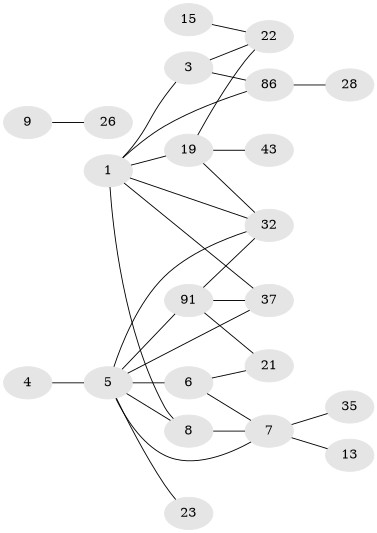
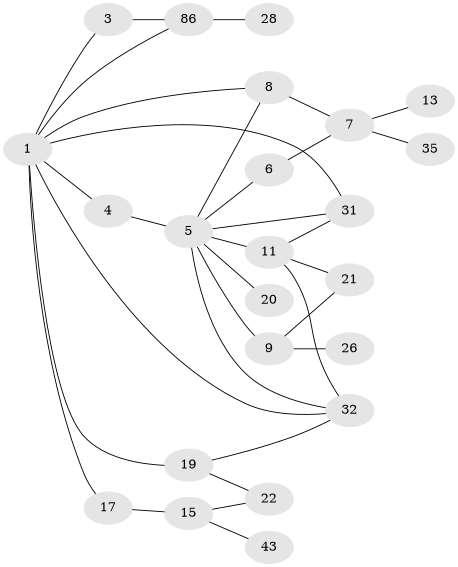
edge "22" -- "3": removed
edge "19" -- "43": now "15" -- "43"
edge "1" -- "4": added
node "91": label "91" -> "11"
node "37": label "37" -> "31"
edge "21" -- "6": now "21" -- "9"
edge "5" -- "7": now "5" -- "9"
node "17": added
node "23": label "23" -> "20"
